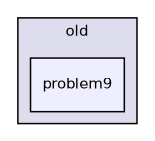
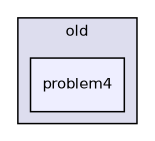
node "problem9": label "problem9" -> "problem4"
